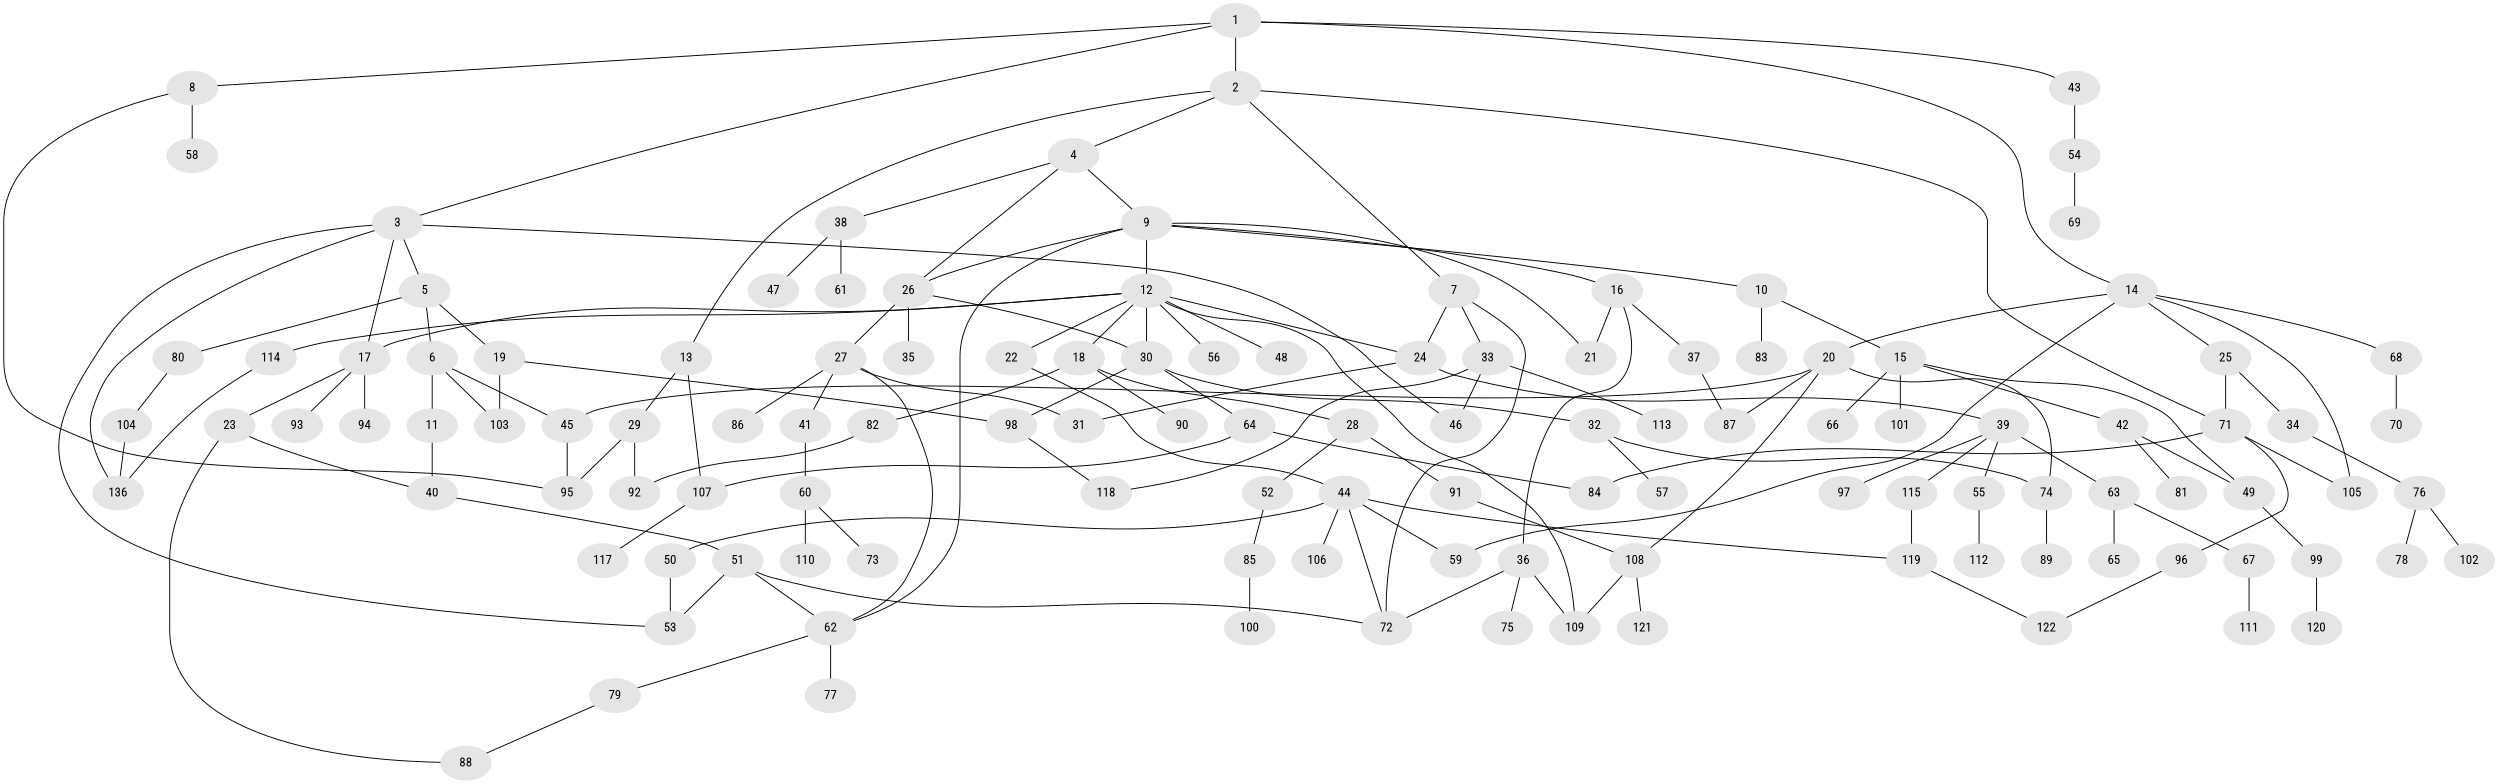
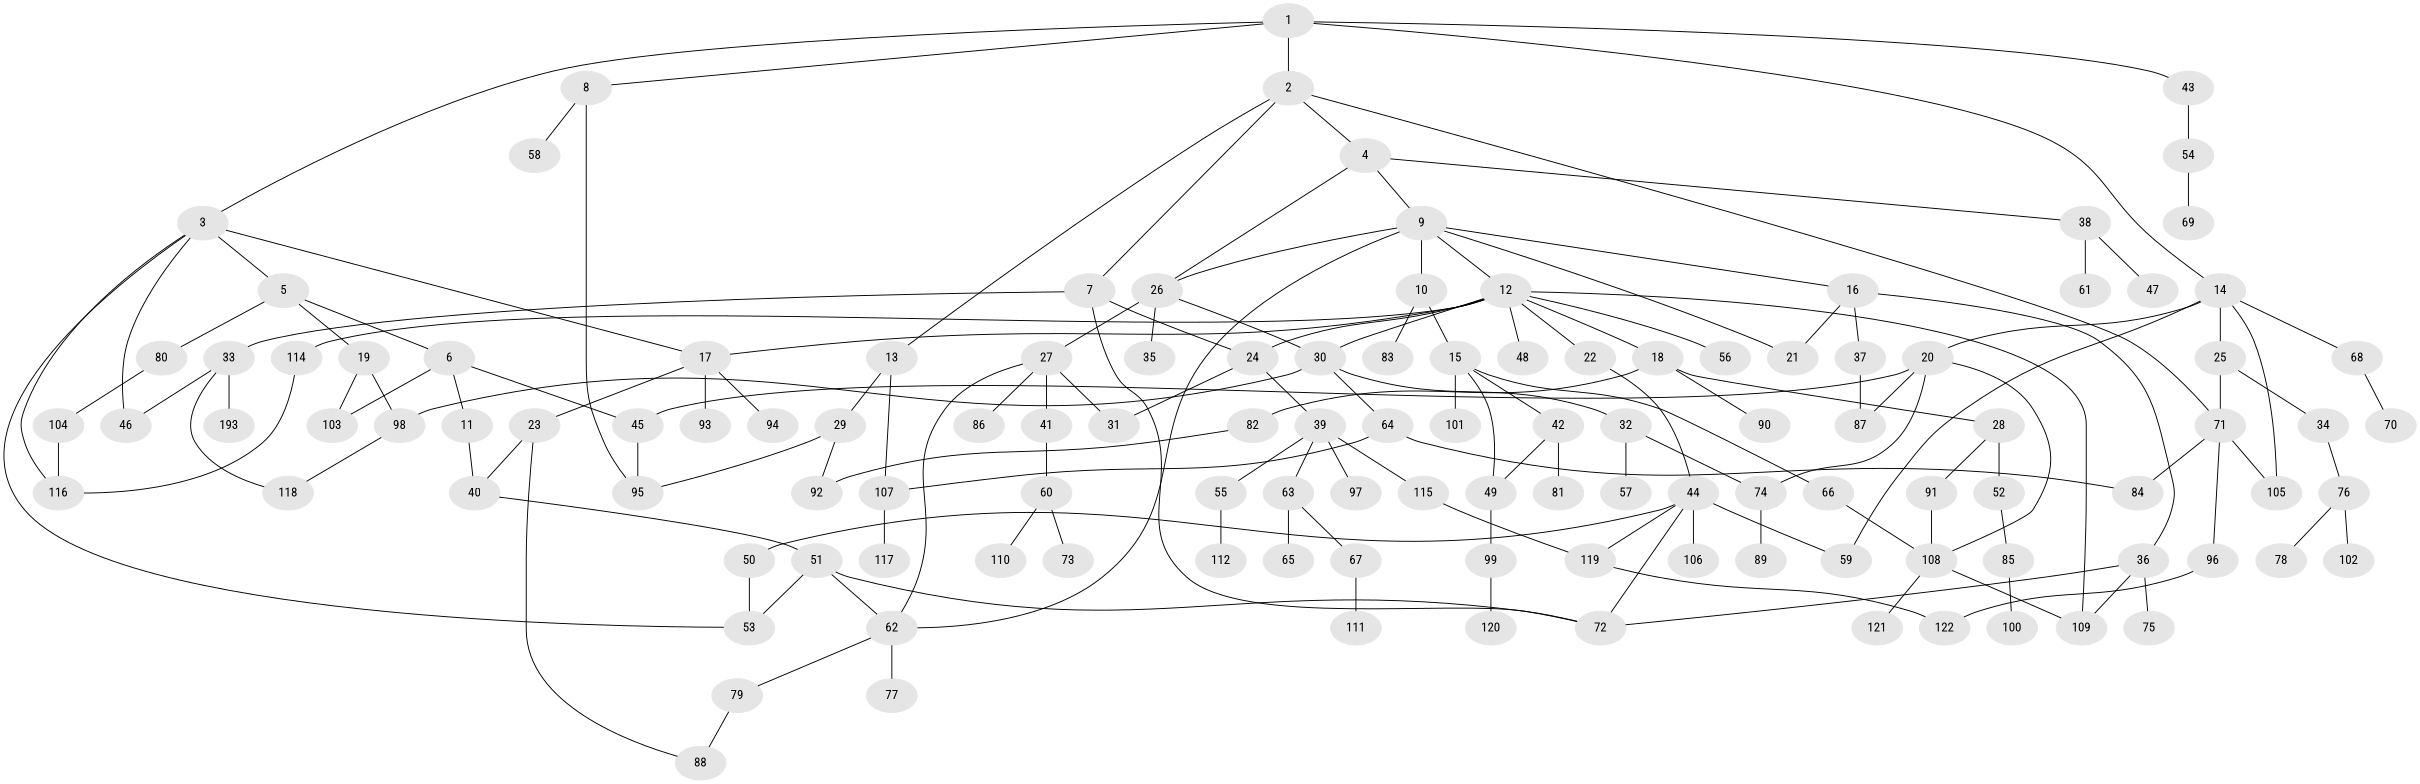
node "113": label "113" -> "193"
node "136": label "136" -> "116"
edge "66" -- "108": added
